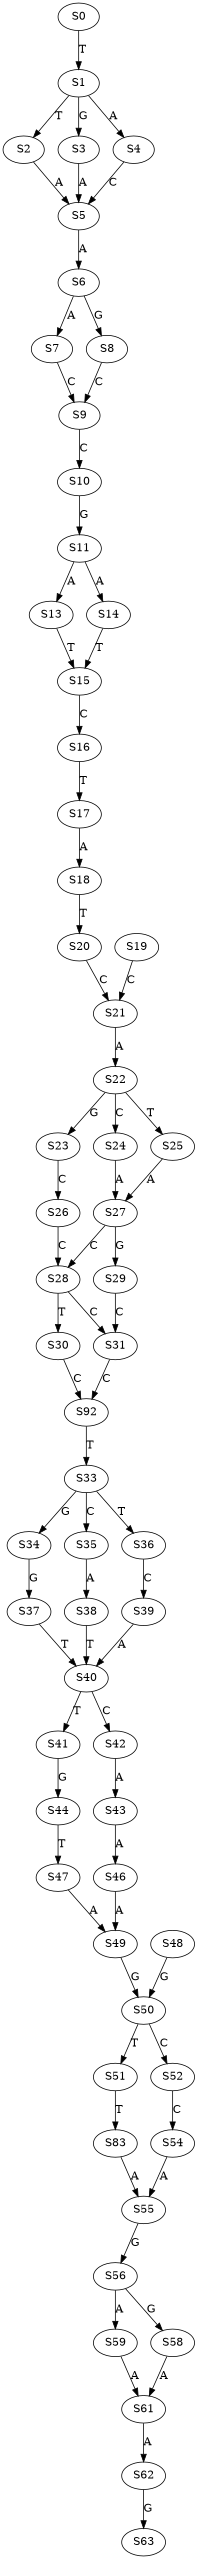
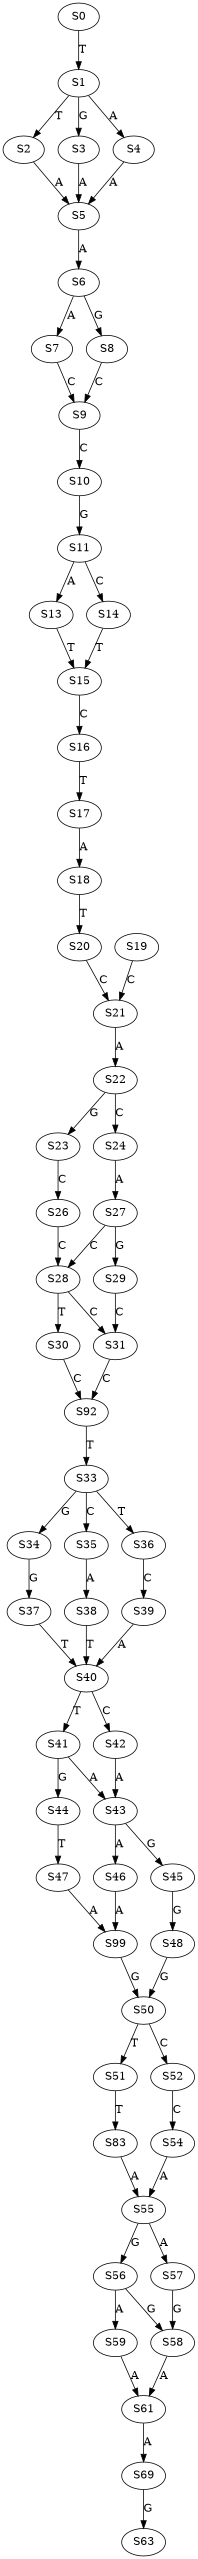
edge "S4" -> "S5": label "C" -> "A"
edge "S11" -> "S14": label "A" -> "C"
node "S25": removed
edge "S41" -> "S43": added, label "A"
node "S45": added
node "S49": label "S49" -> "S99"
node "S57": added
node "S62": label "S62" -> "S69"
